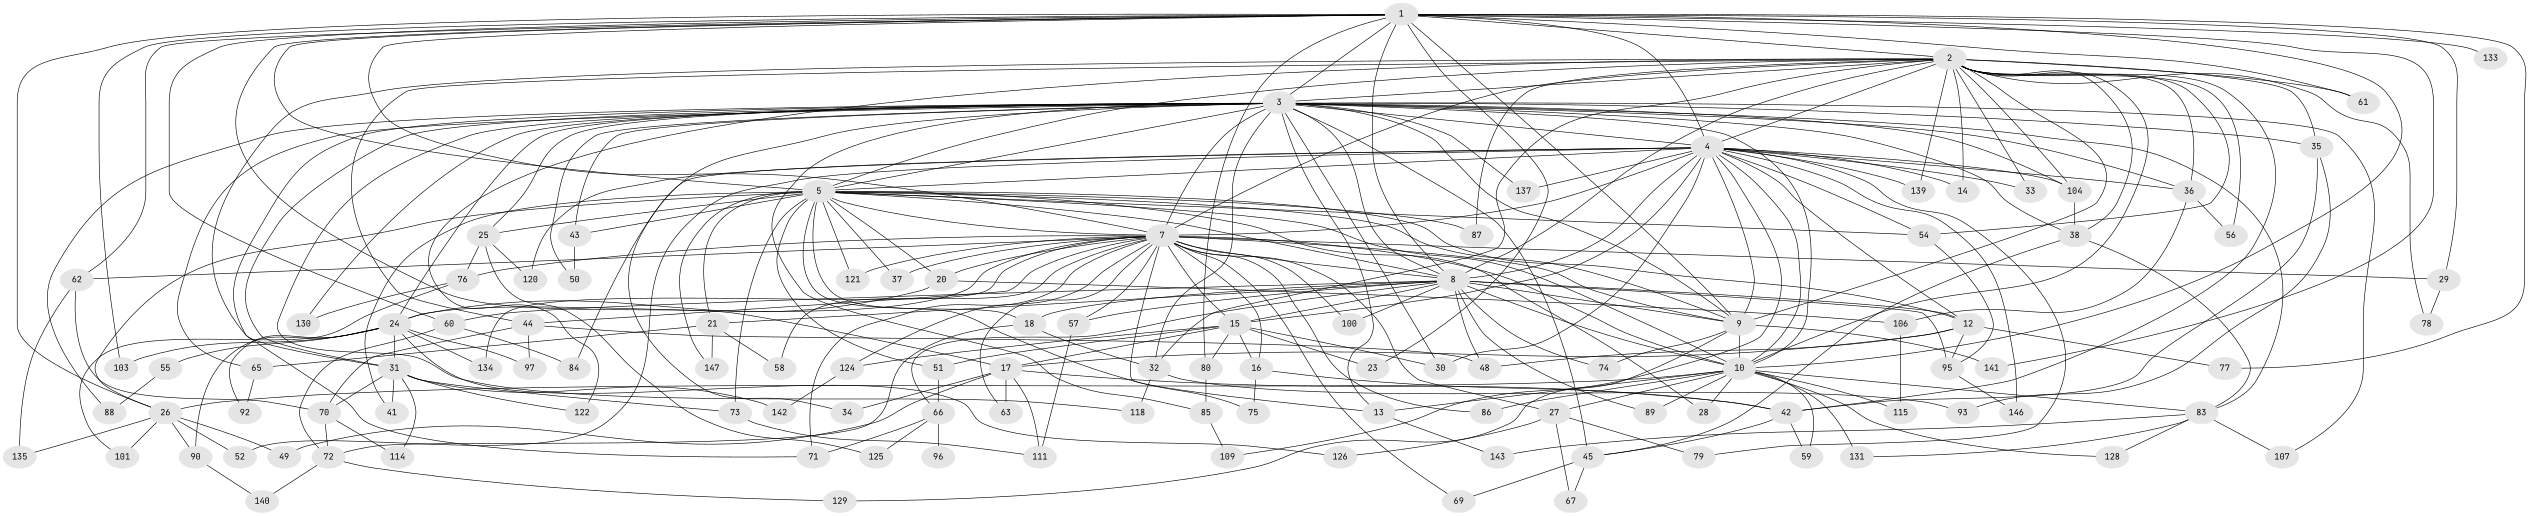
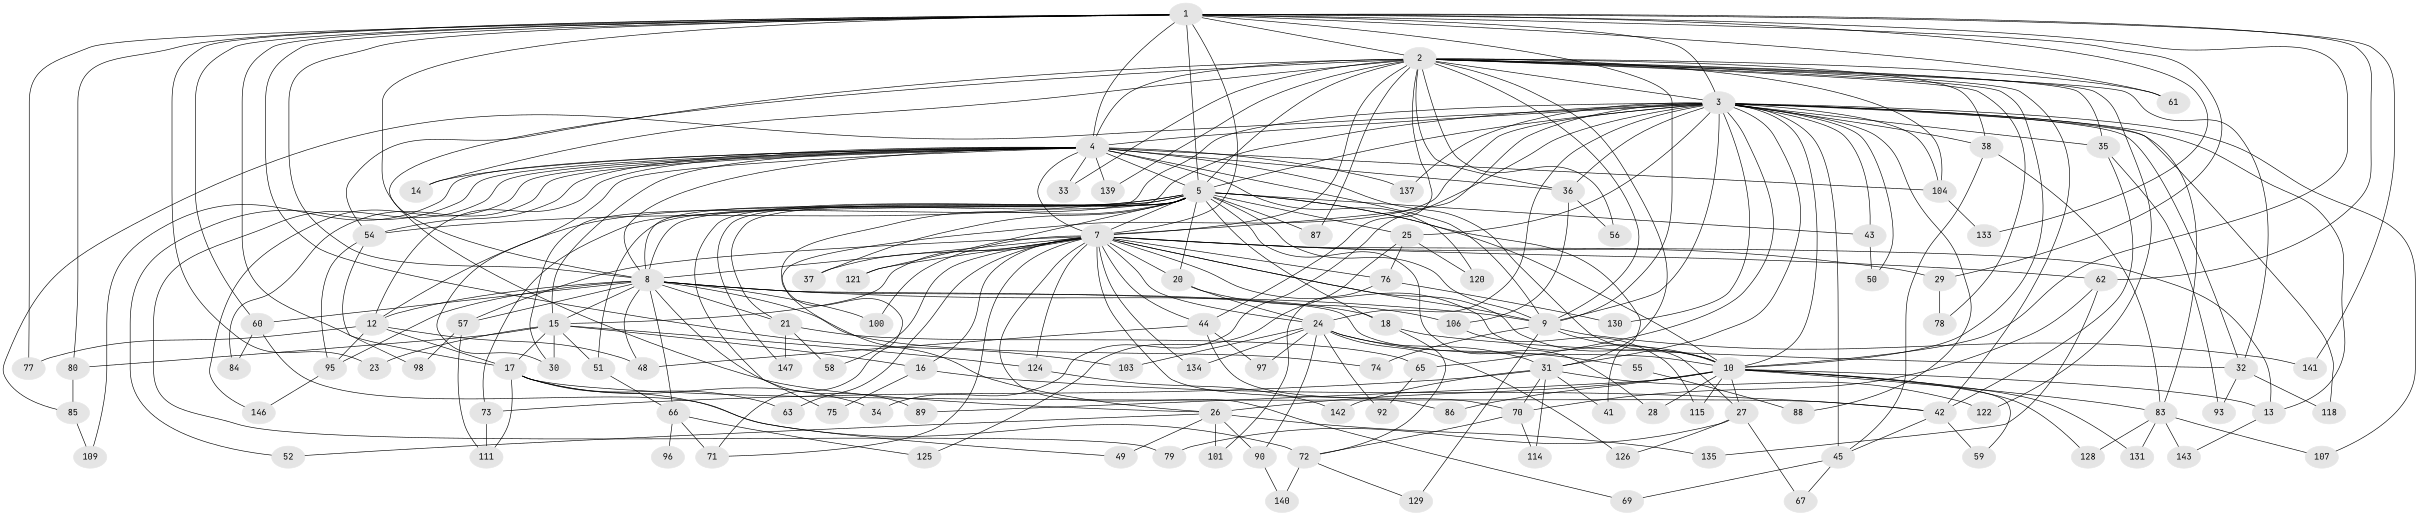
edge "104" -- "38": now "104" -- "133"
node "98": added
